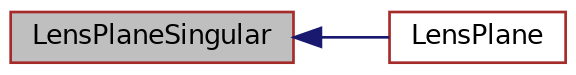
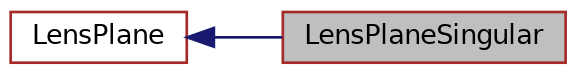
edge "LensPlane" -> "LensPlaneSingular": reversed
